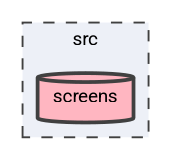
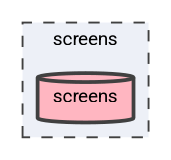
cluster "src": label "src" -> "screens"
